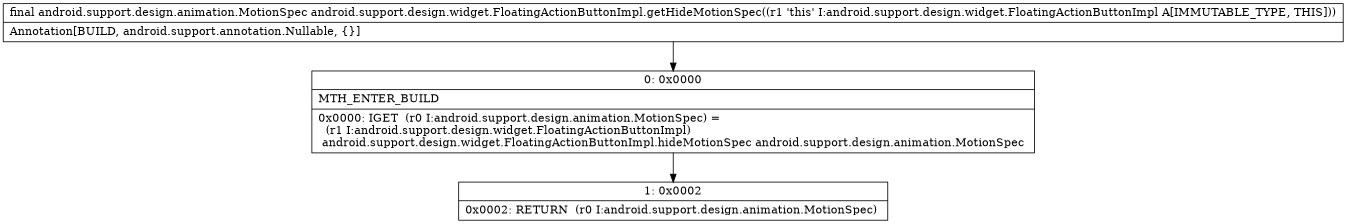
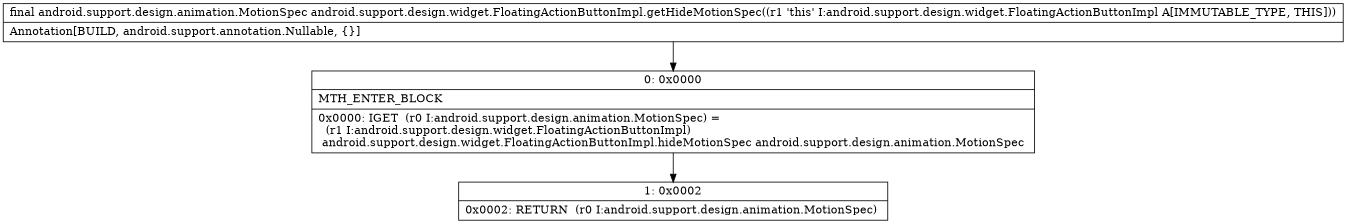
node "0: 0x0000": text "MTH_ENTER_BUILD" -> "MTH_ENTER_BLOCK"
